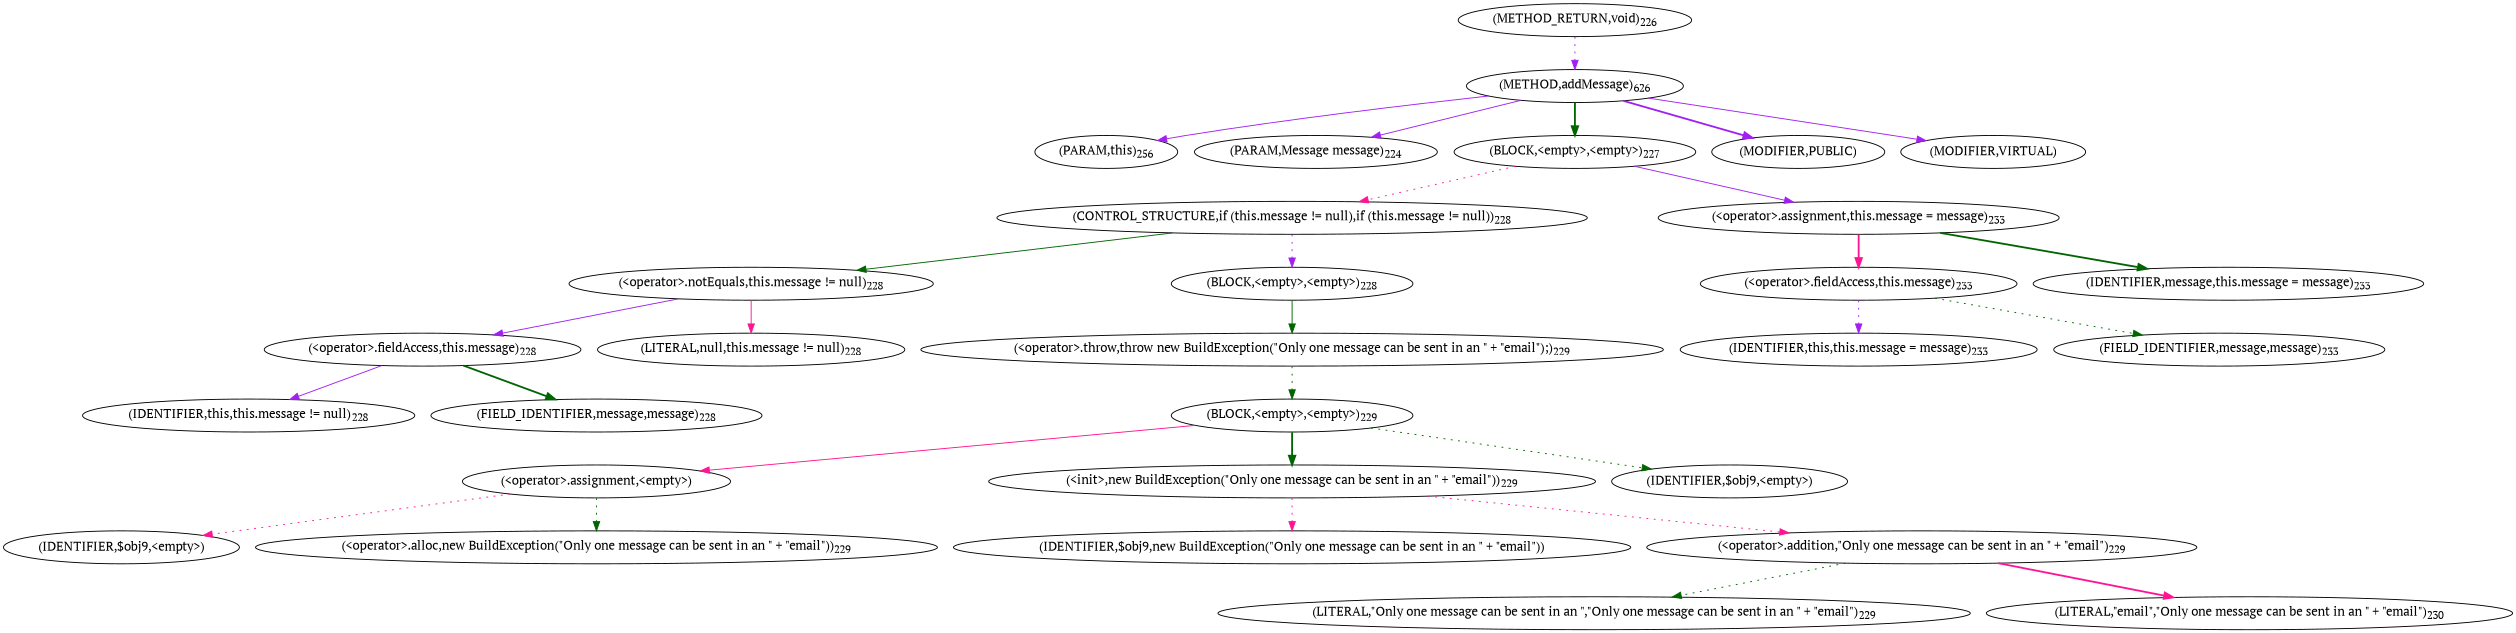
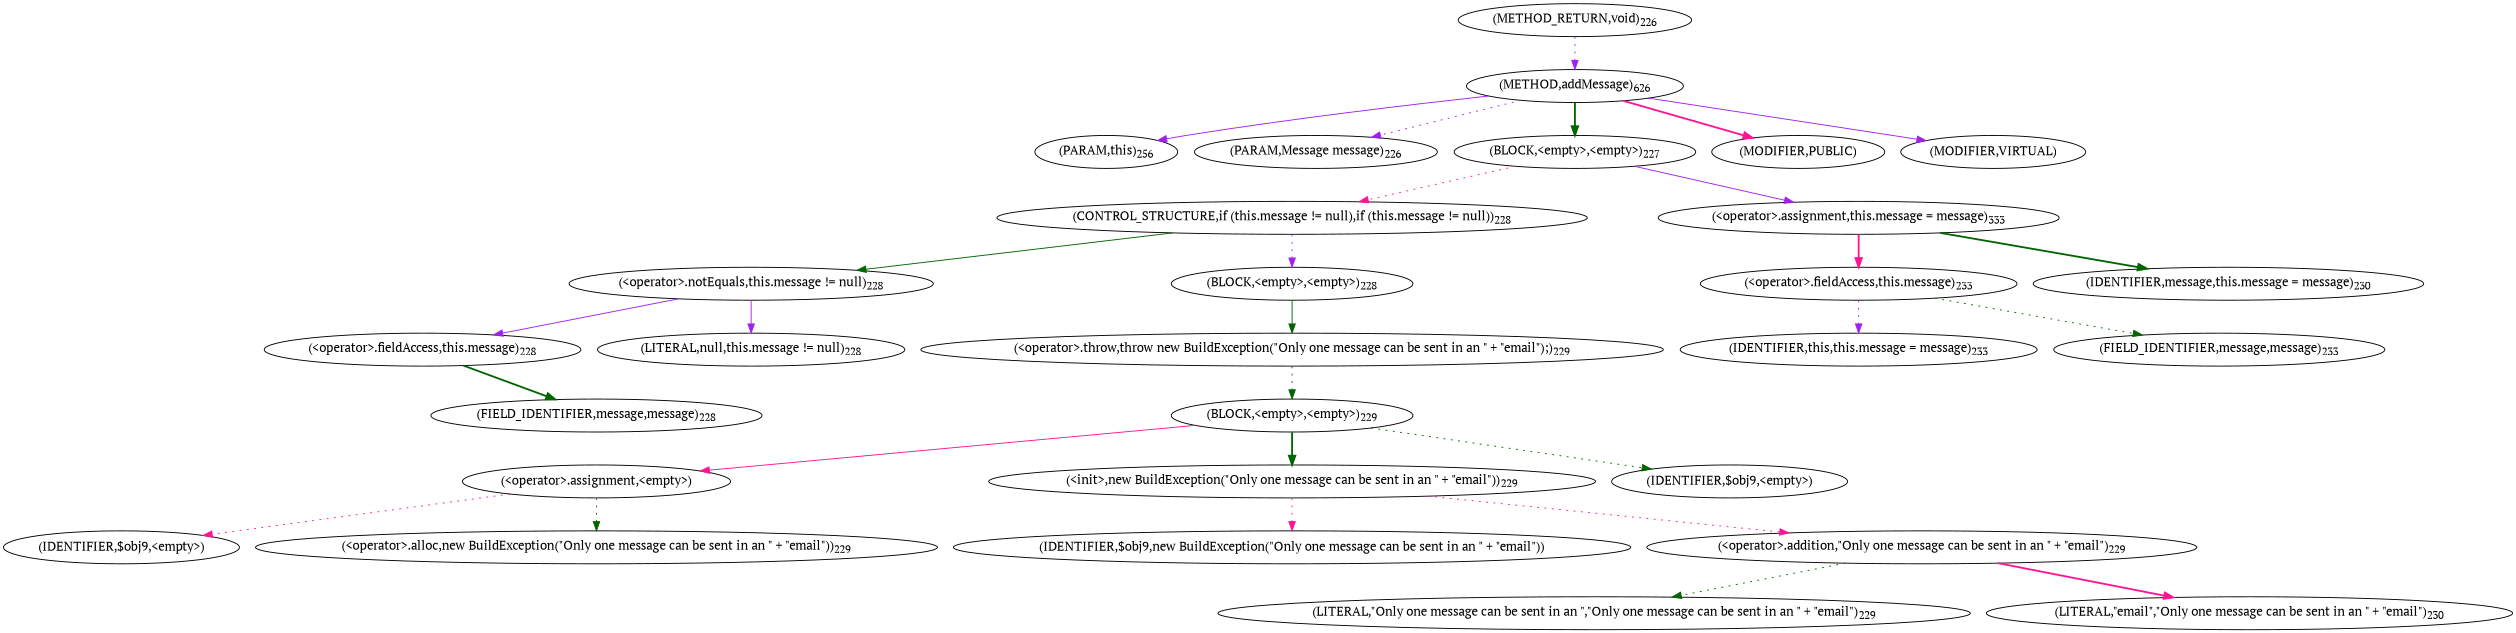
edge "(METHOD,addMessage)" -> "(PARAM,Message message)": style solid -> dotted
edge "(METHOD,addMessage)" -> "(MODIFIER,PUBLIC)": color purple -> deeppink
node "(PARAM,Message message)": text "224" -> "226"
node "(<operator>.assignment,this.message = message)": text "233" -> "333"
node "(IDENTIFIER,message,this.message = message)": text "233" -> "230"
edge "(<operator>.notEquals,this.message != null)" -> "(LITERAL,null,this.message != null)": color deeppink -> purple
node "(IDENTIFIER,this,this.message != null)": removed
